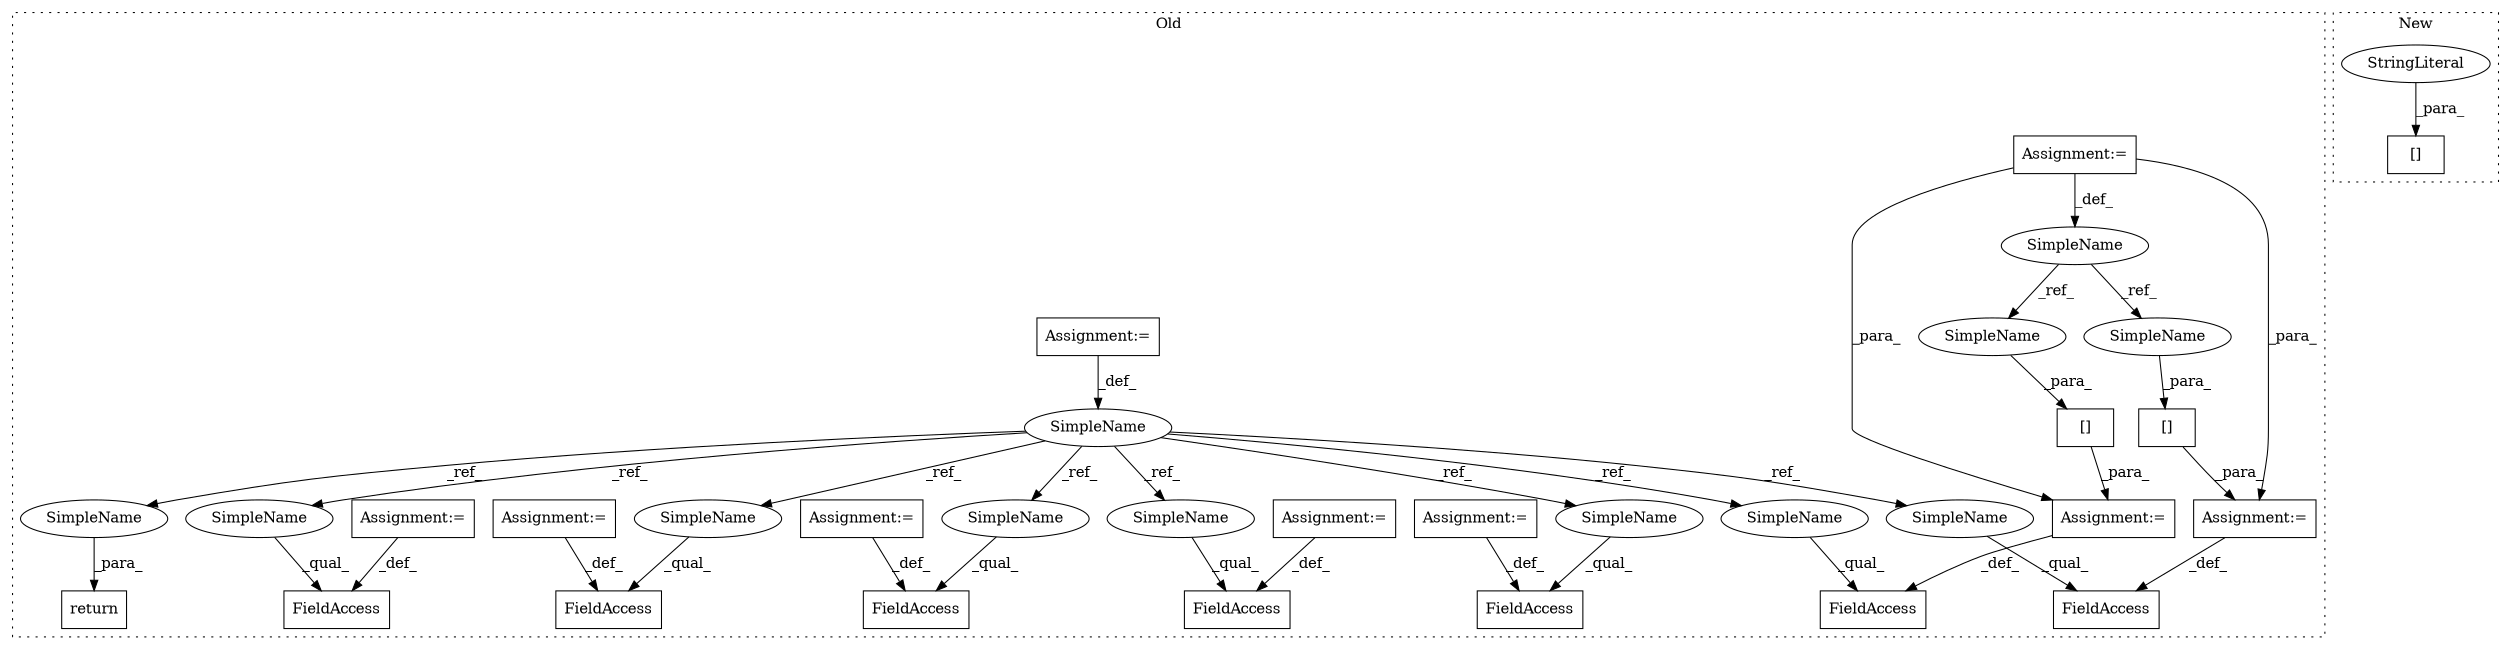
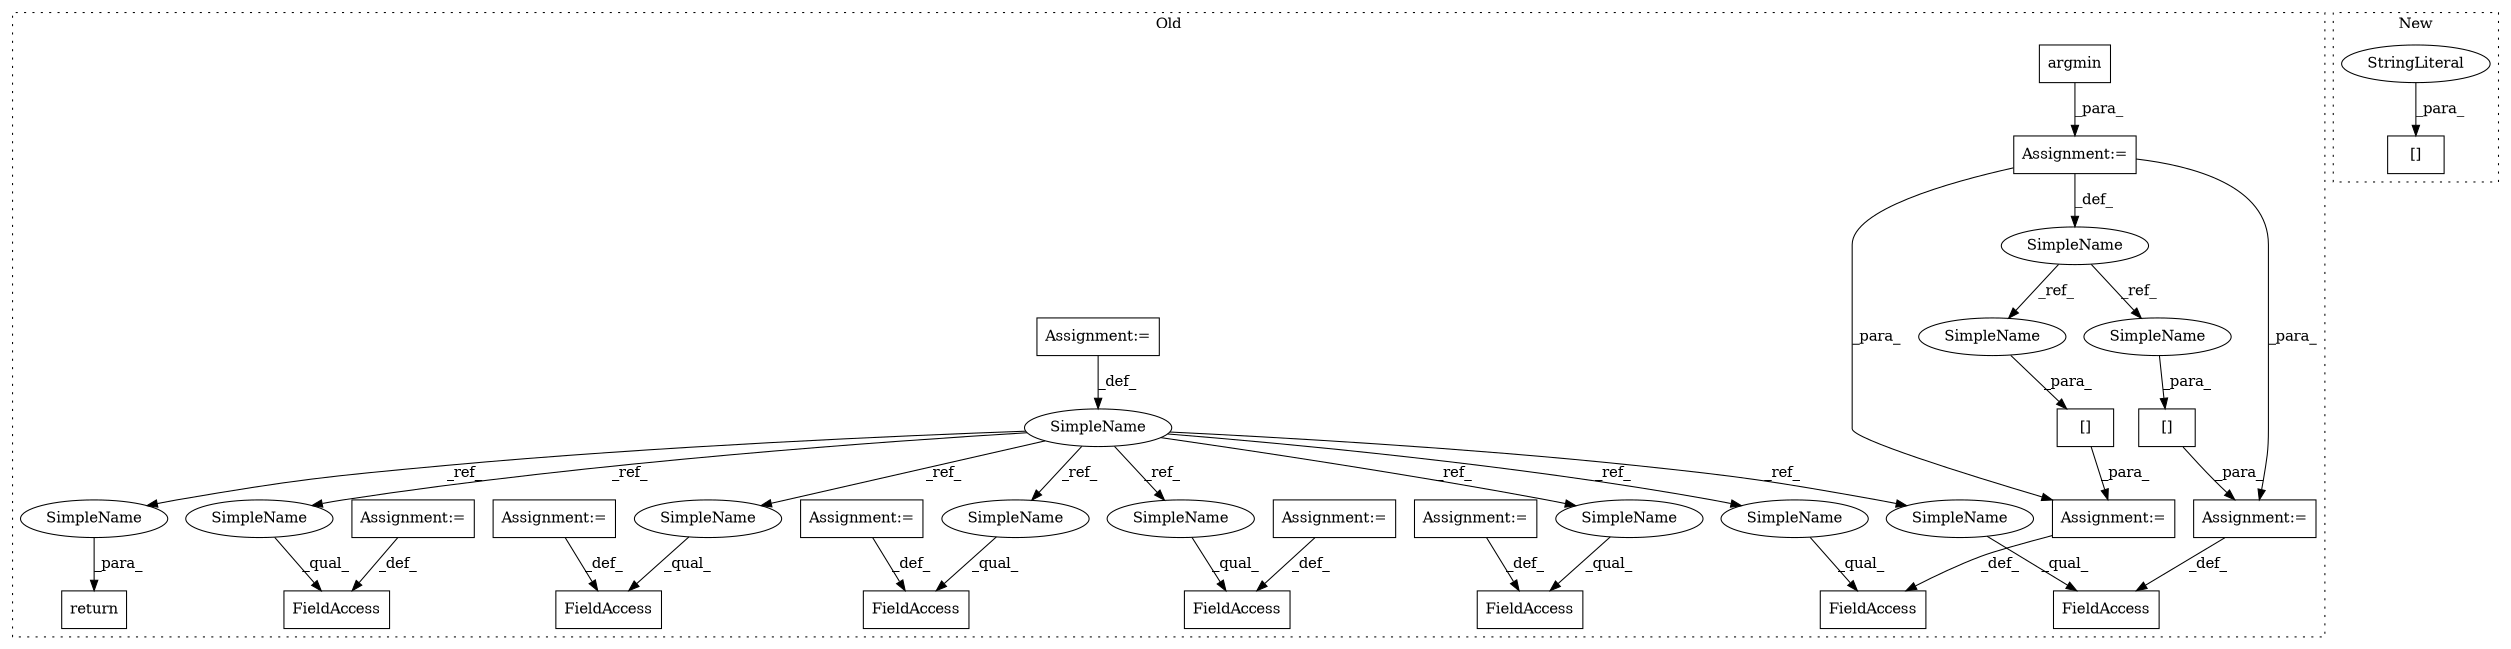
node "argmin": added
